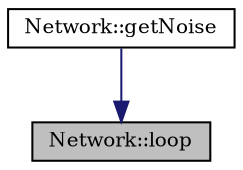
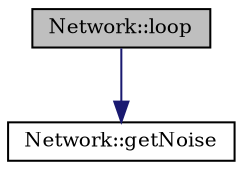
edge "Network::getNoise" -> "Network::loop": reversed
